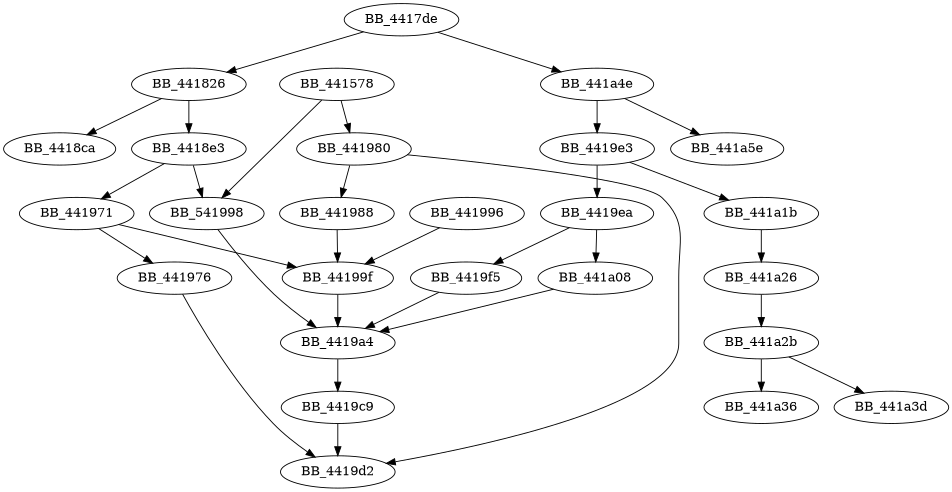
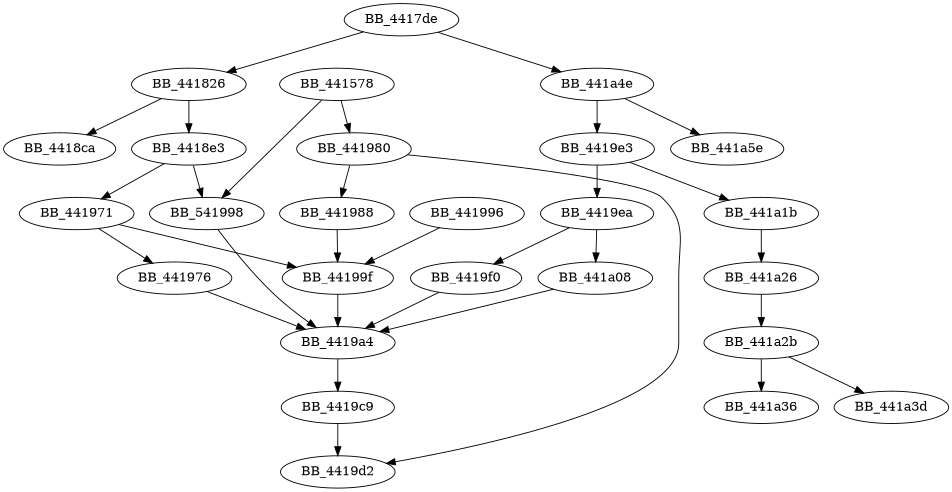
node "BB_4419f5": label "BB_4419f5" -> "BB_4419f0"
edge "BB_441976" -> "BB_4419d2": now "BB_441976" -> "BB_4419a4"
